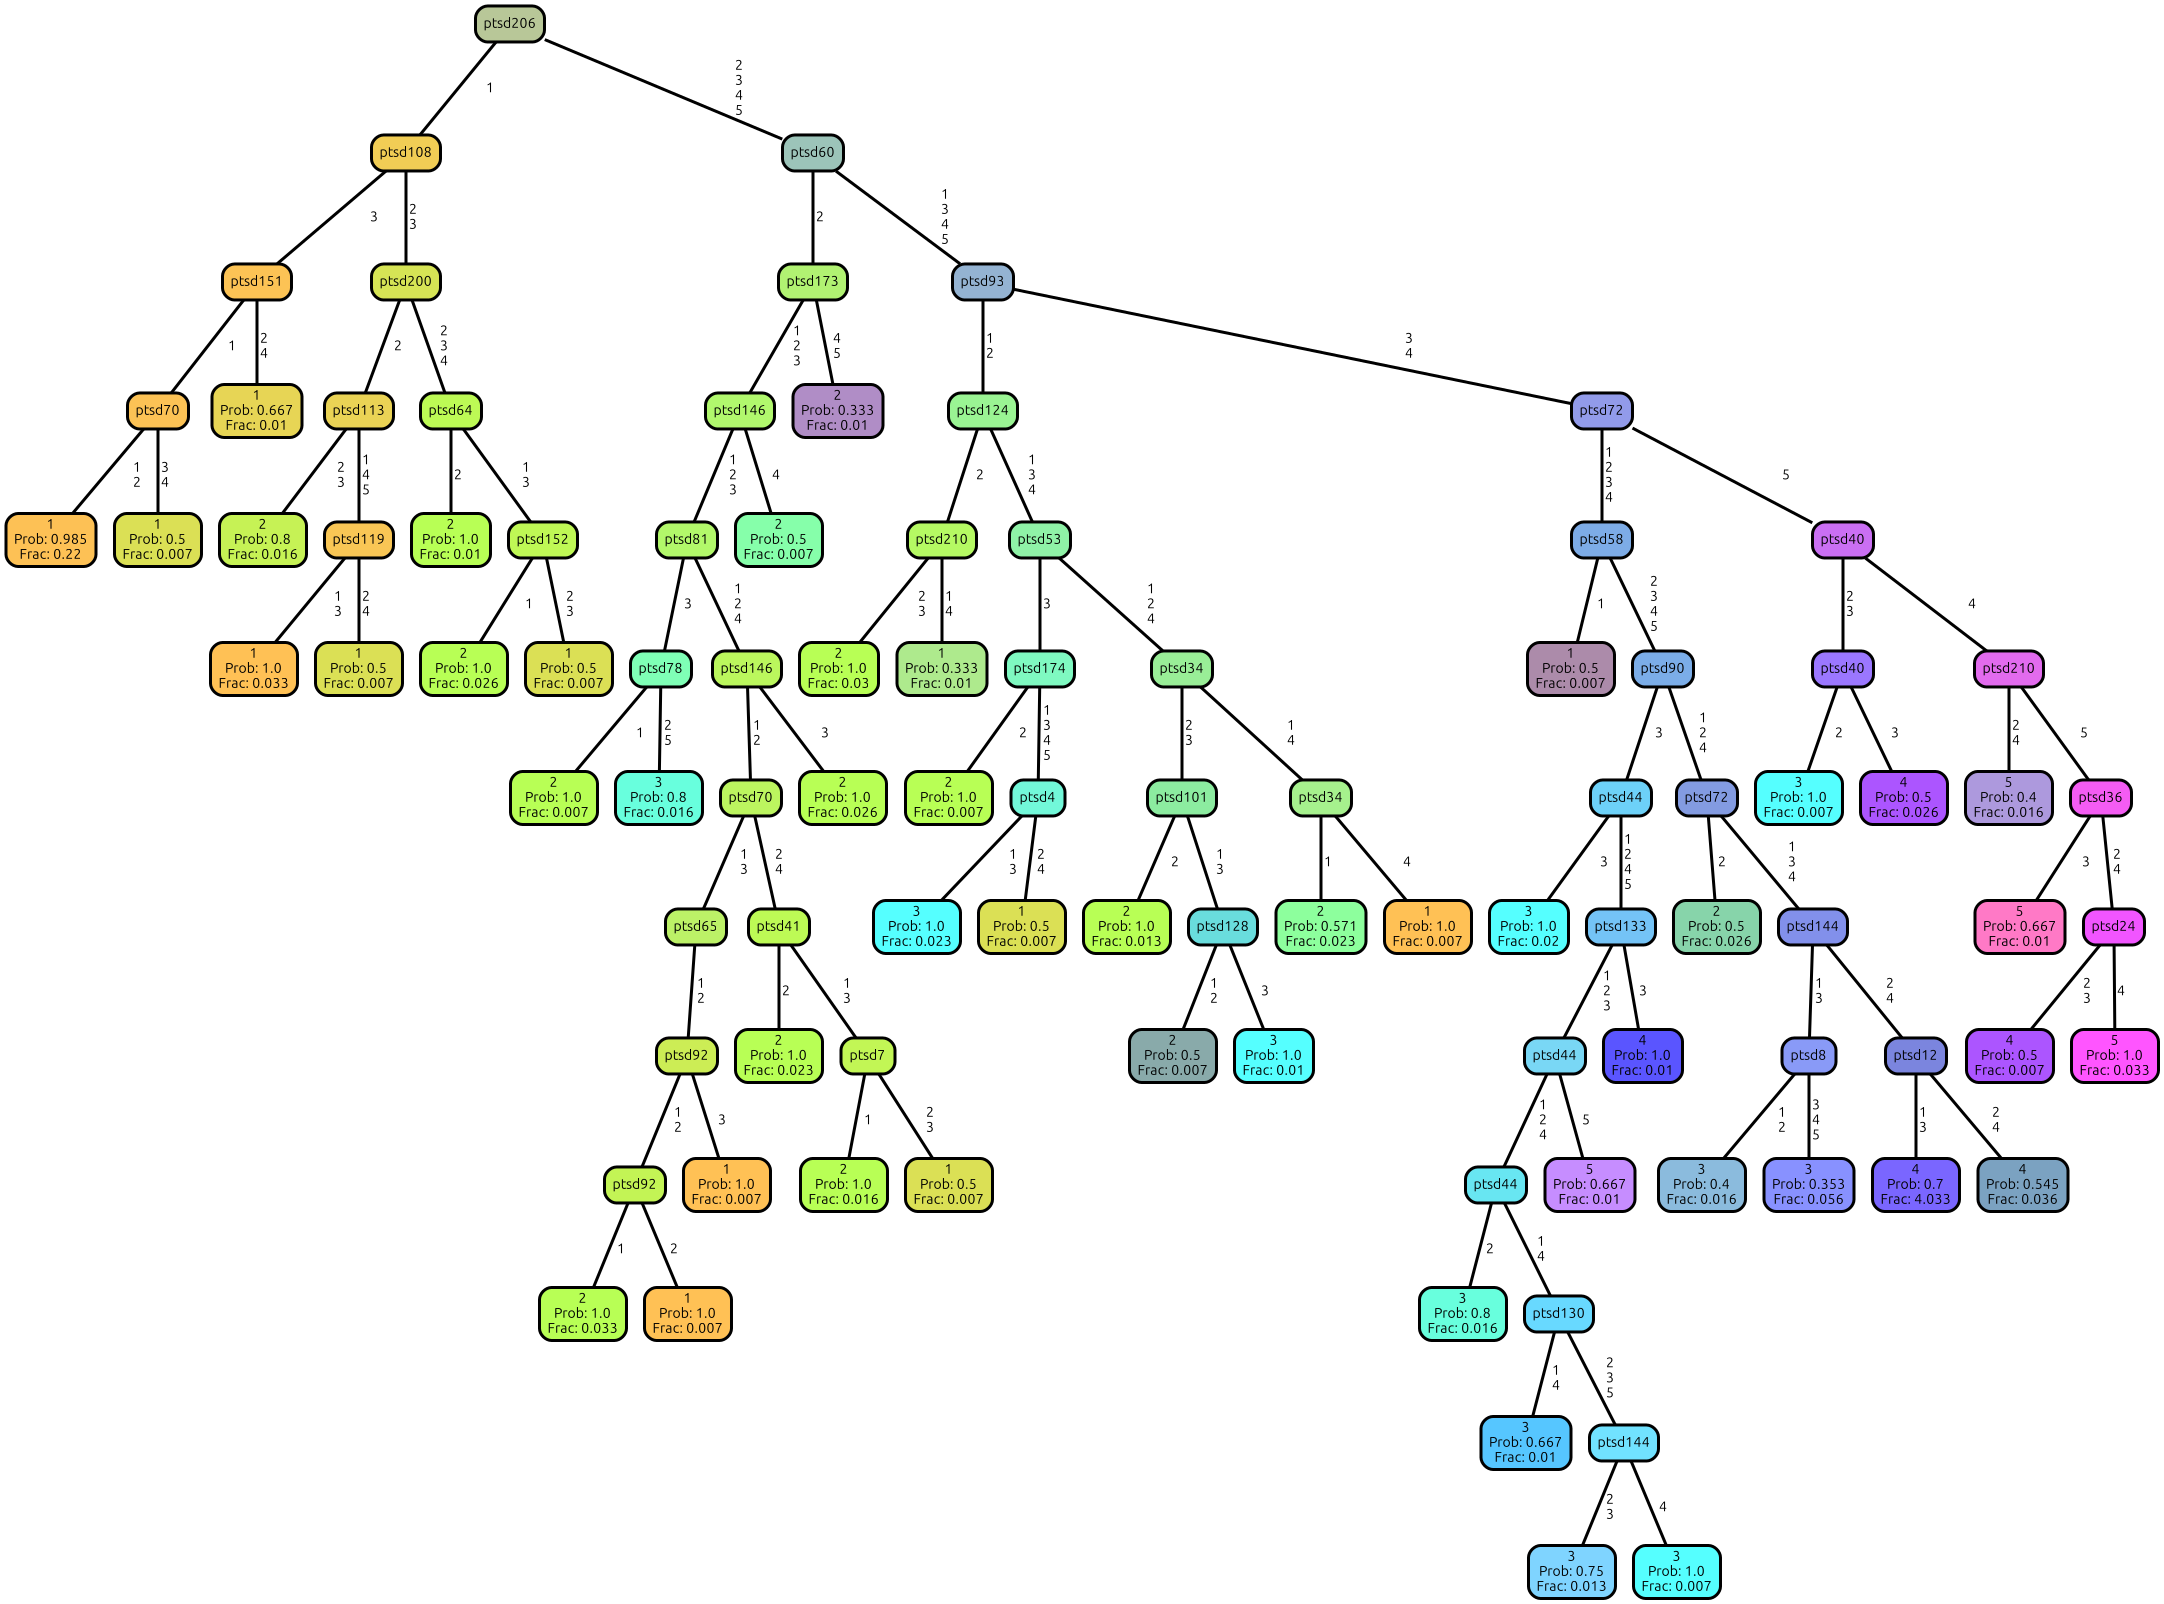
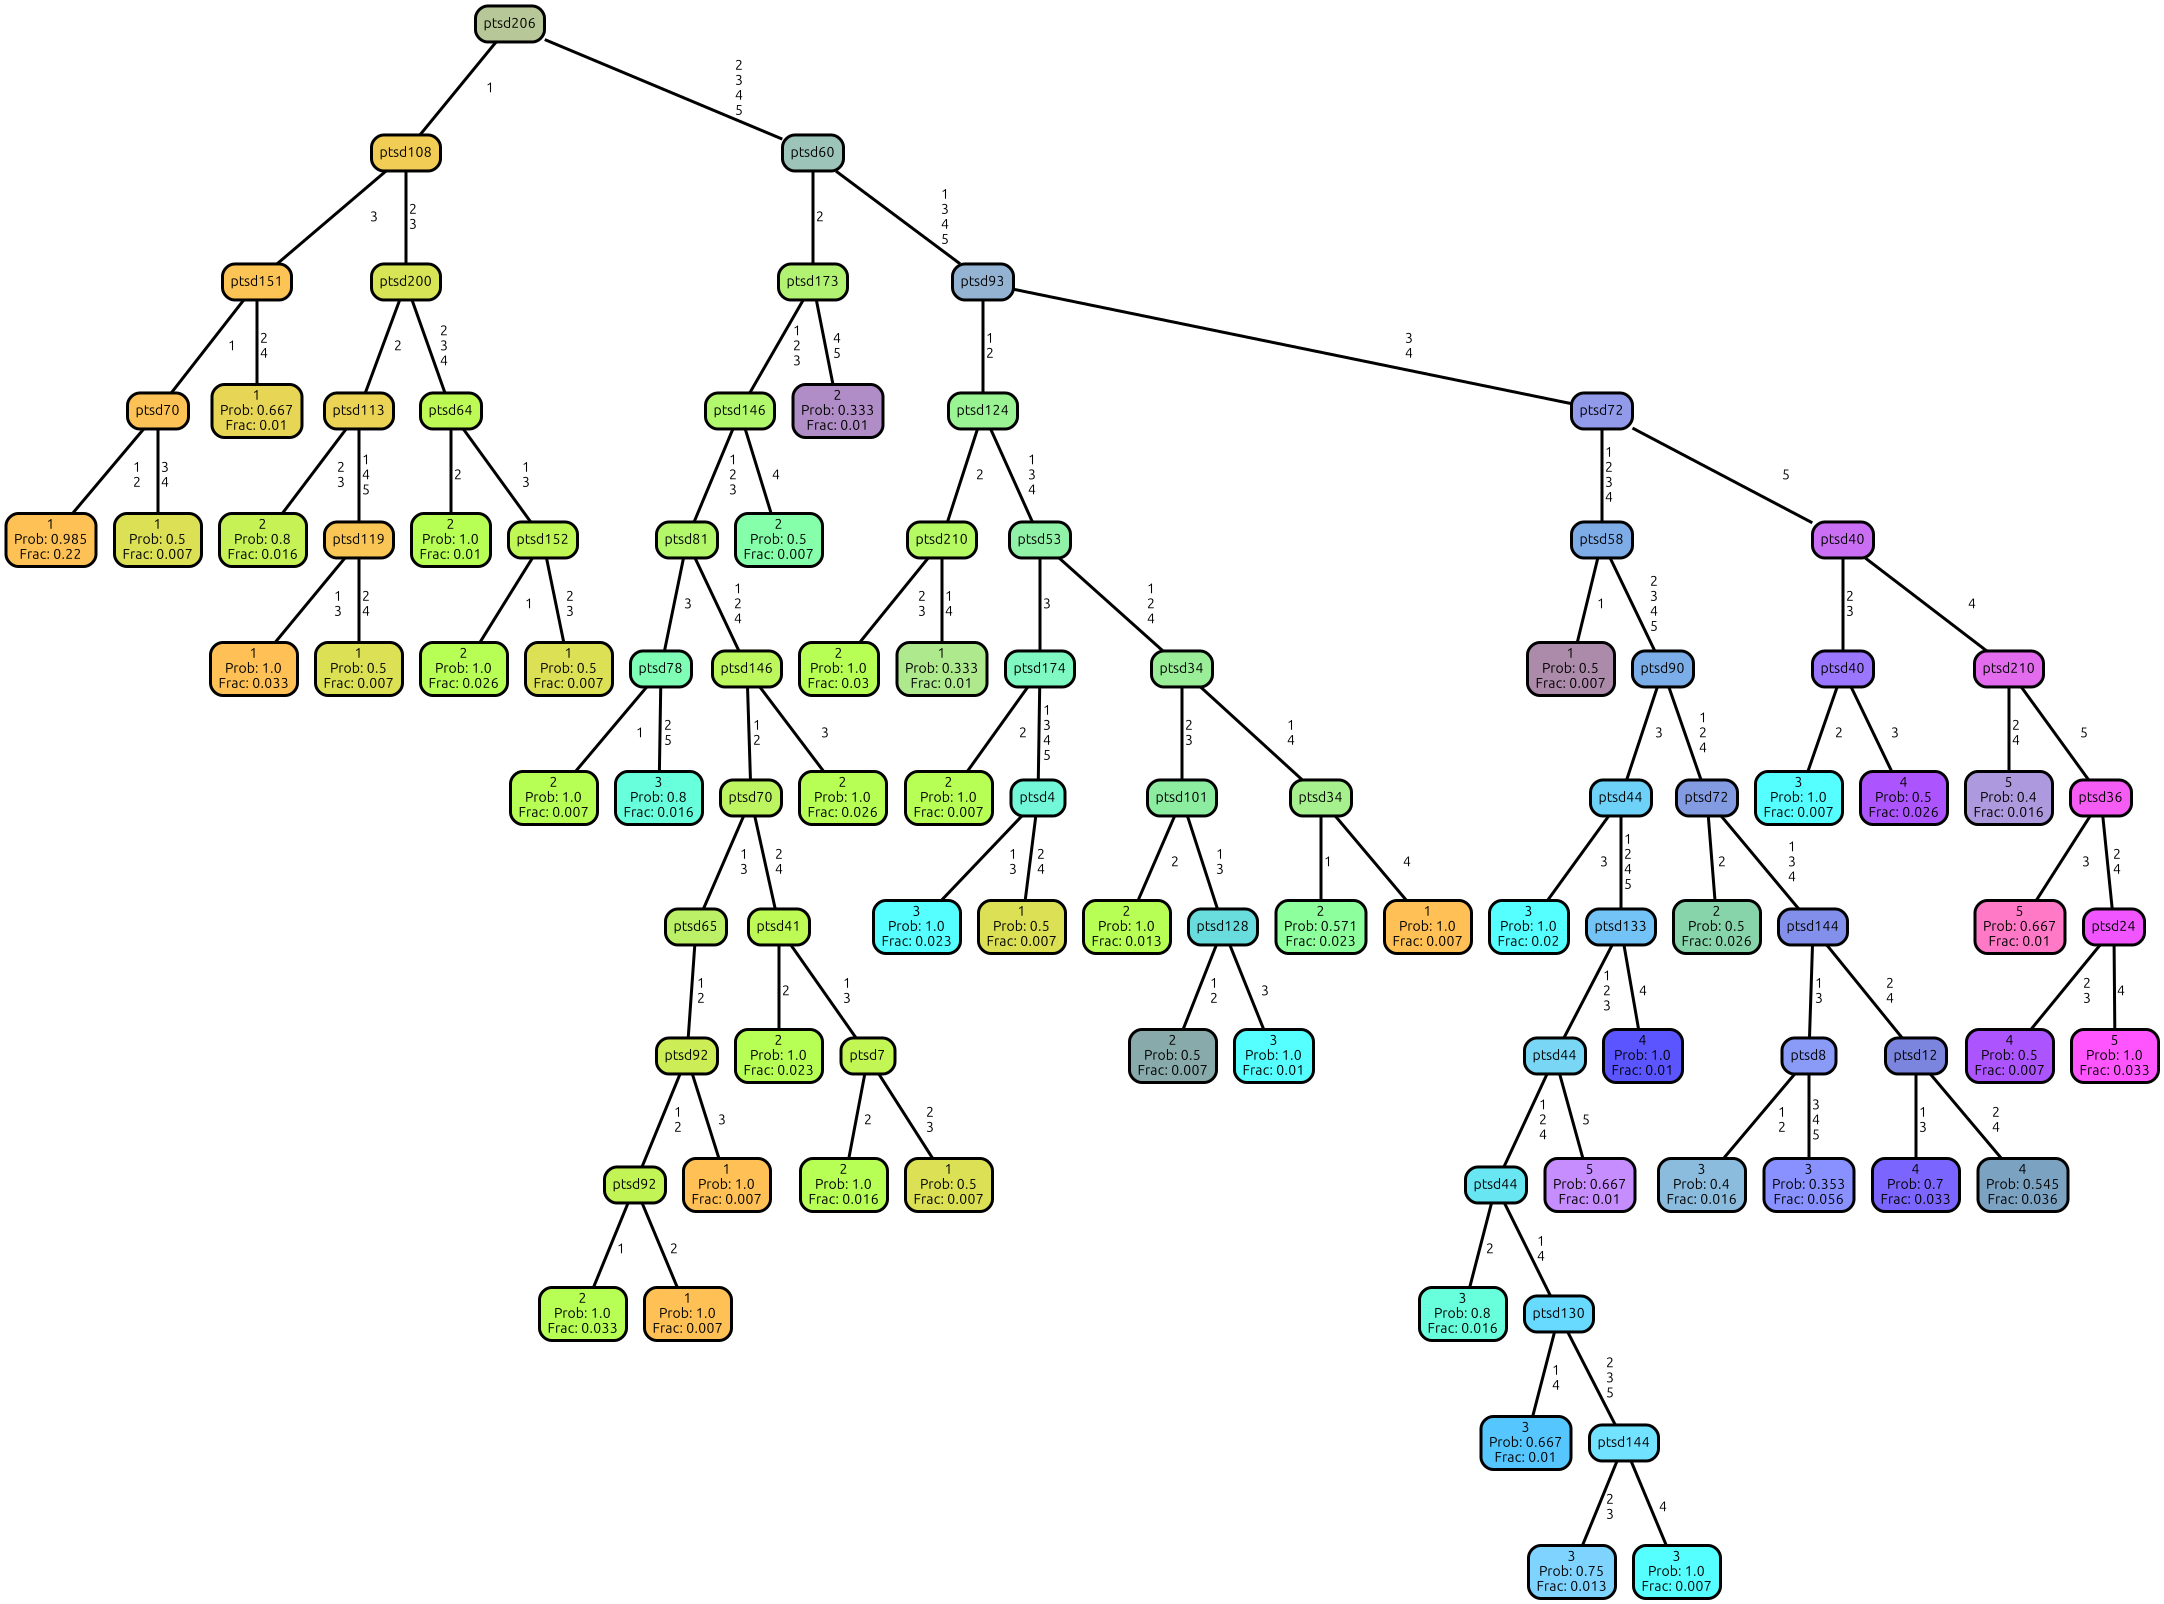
edge "ptsd133" -- "4 Prob: 1.0 Frac: 0.01": label " 3" -> " 4"
edge "ptsd7" -- "2 Prob: 1.0 Frac: 0.016": label " 1" -> " 2"
node "4 Prob: 0.7 Frac: 4.033": label "4 Prob: 0.7 Frac: 4.033" -> "4 Prob: 0.7 Frac: 0.033"
